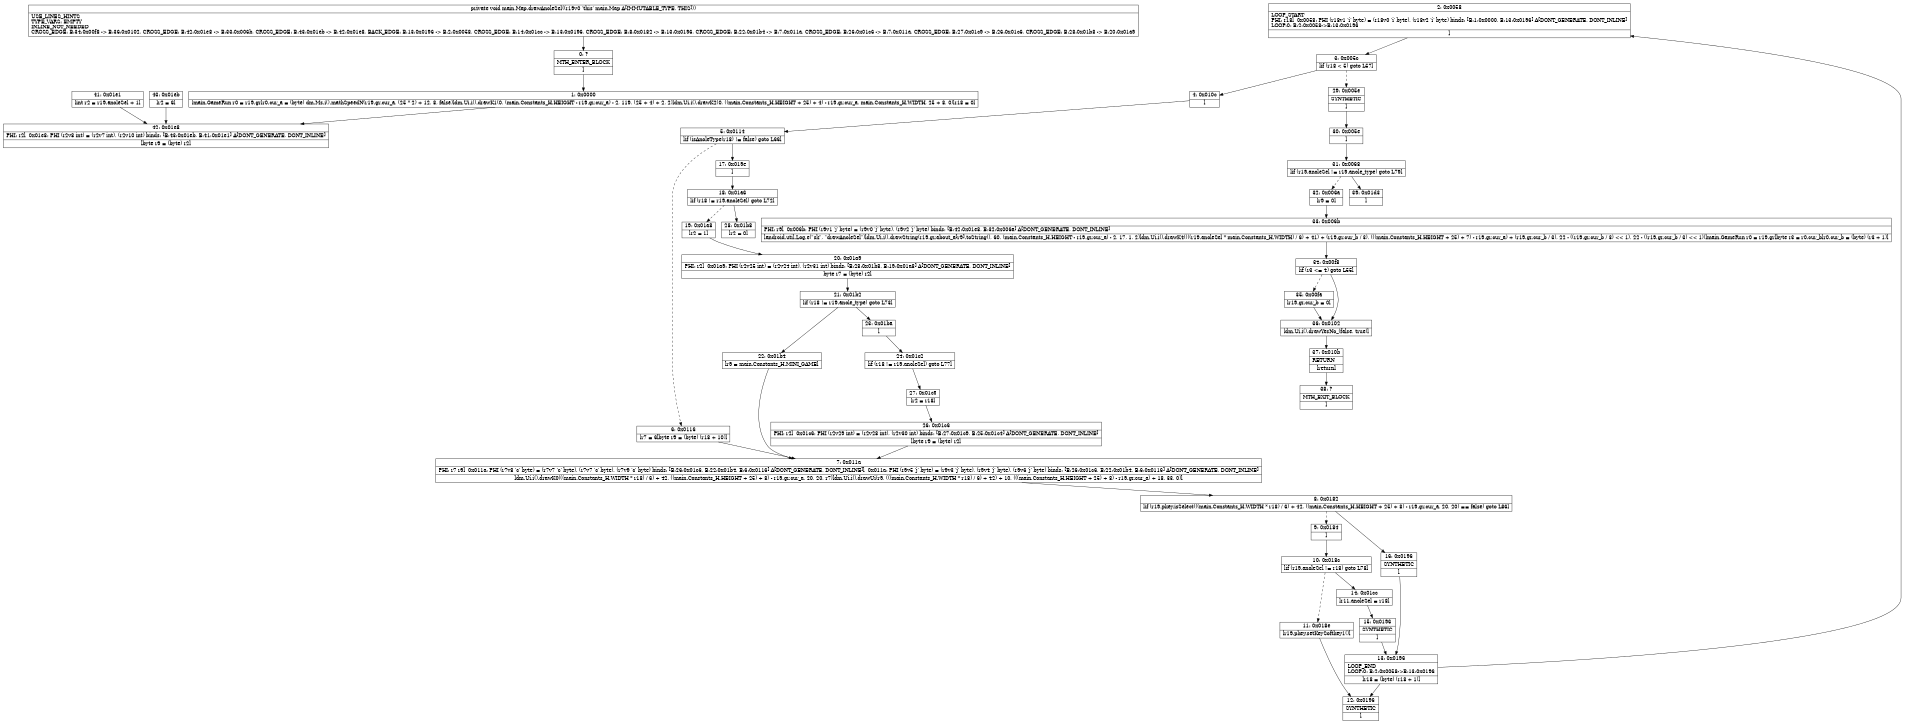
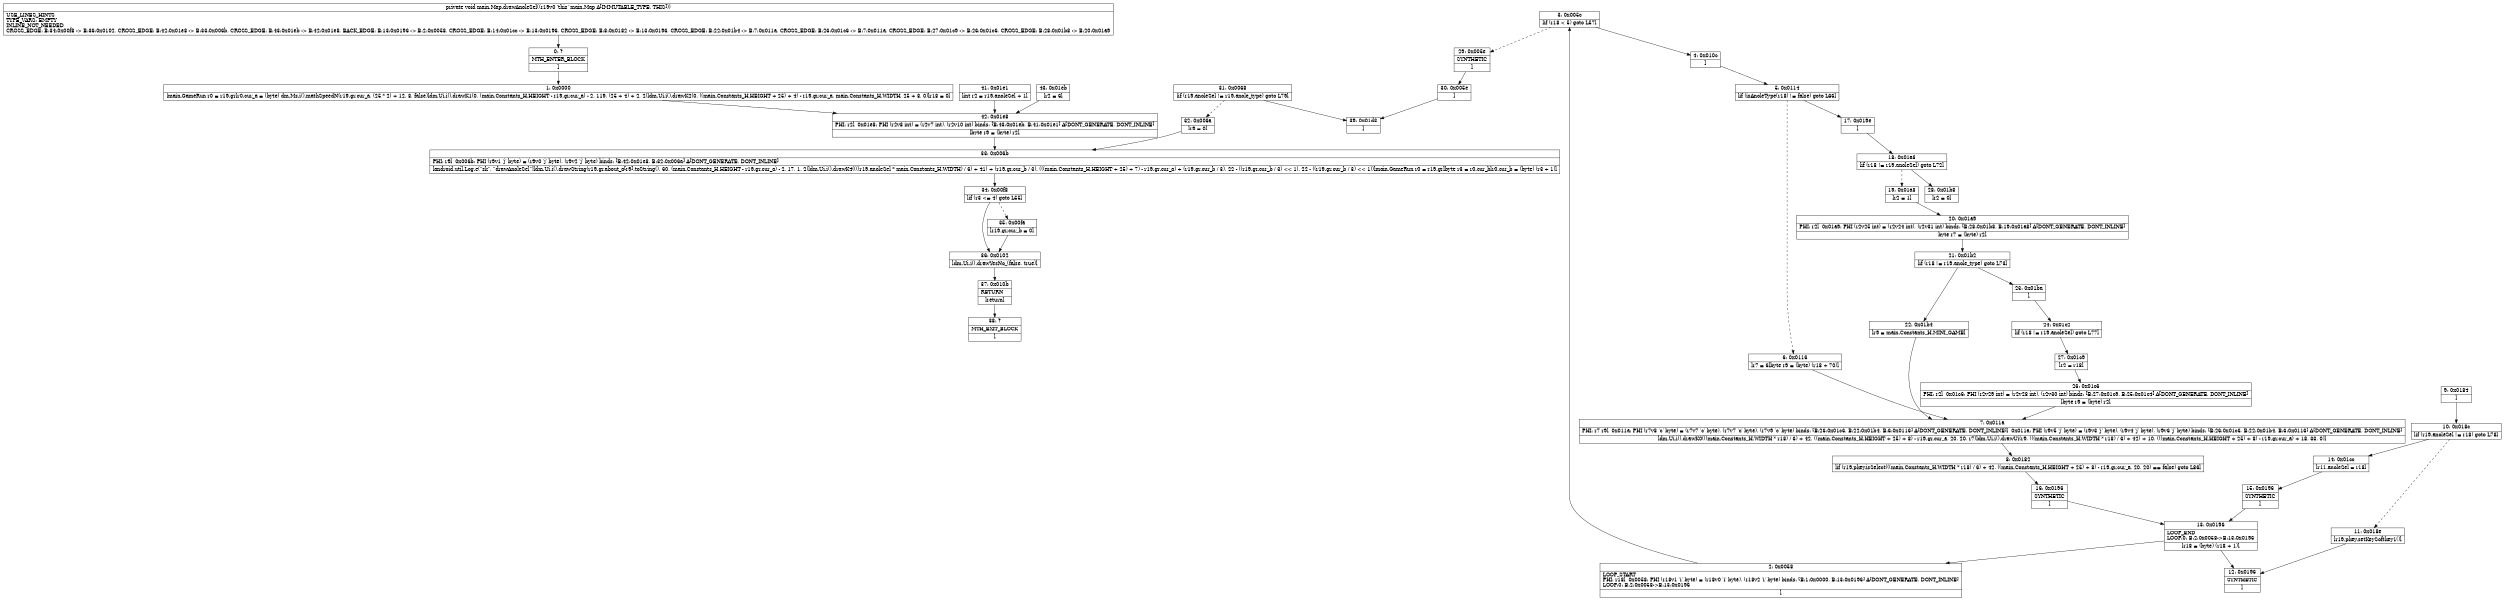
edge "42: 0x01e8" -> "33: 0x006b": added
edge "30: 0x005e" -> "31: 0x0068": now "30: 0x005e" -> "39: 0x01d3"
node "6: 0x0116": text "lr7 = 6lbyte r9 = (byte) (r18 + 10)l" -> "lr7 = 6lbyte r9 = (byte) (r18 + 70)l"
edge "8: 0x0182" -> "9: 0x0184": removed
